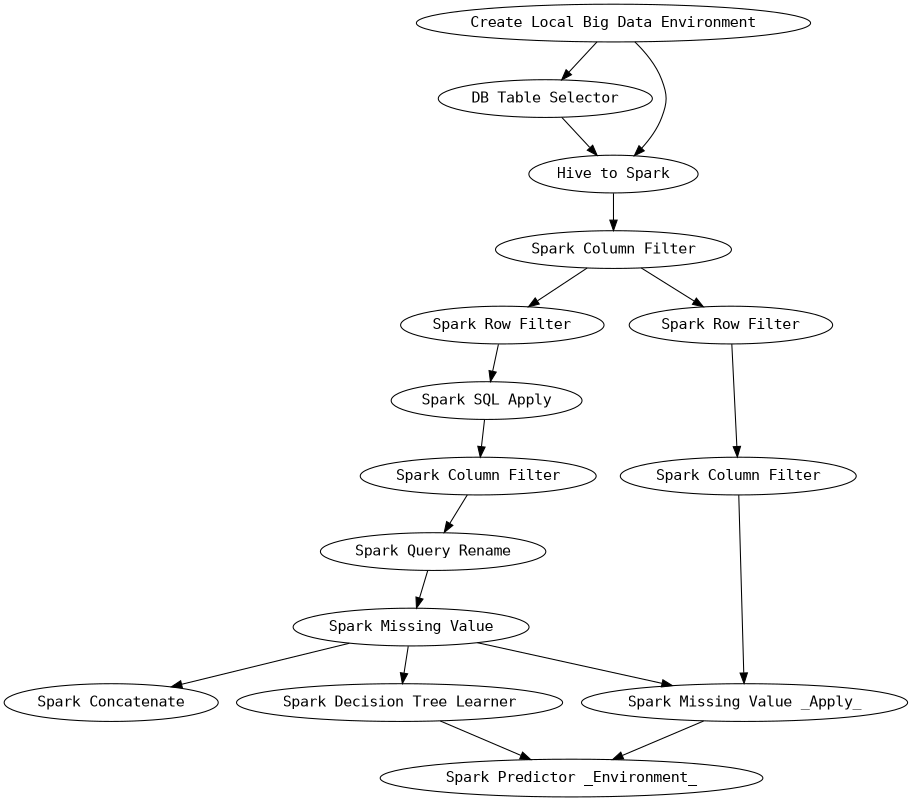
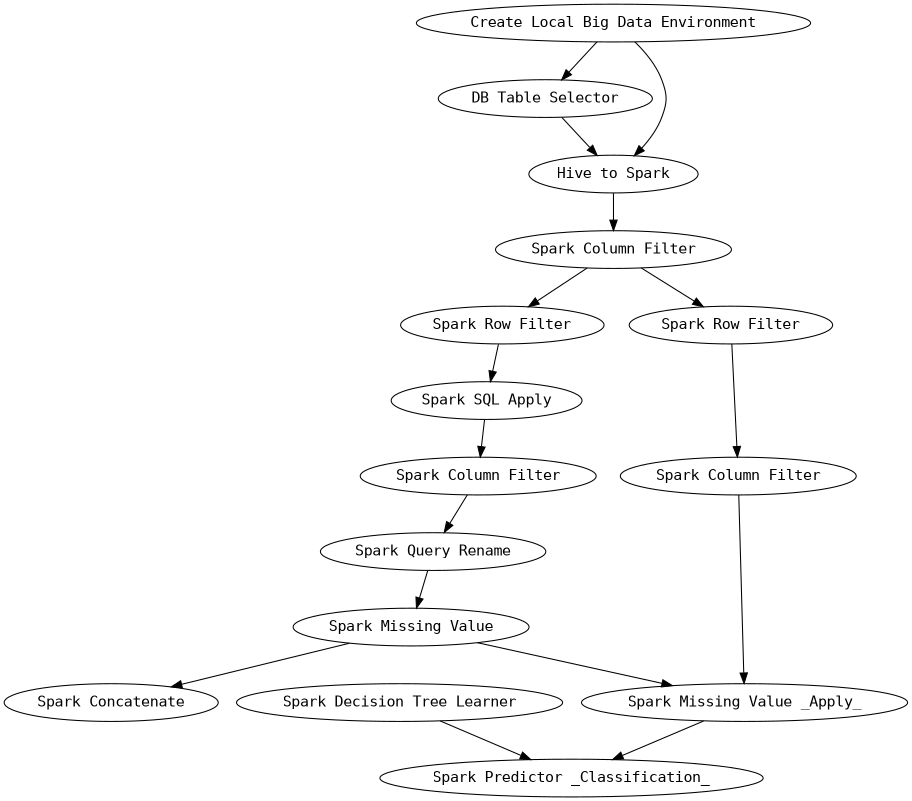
edge "Spark Missing Value" -> "Spark Decision Tree Learner": removed
node "Spark Predictor _Environment_": label "Spark Predictor _Environment_" -> "Spark Predictor _Classification_"
